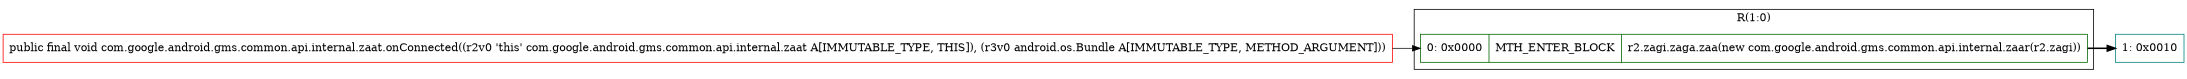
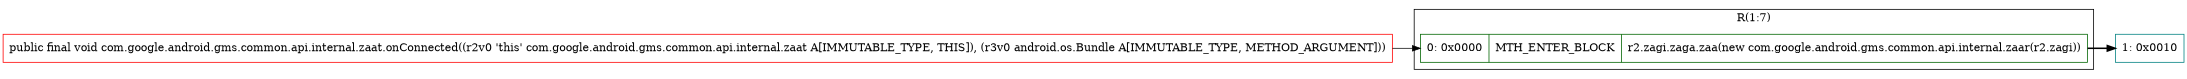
cluster "R(1:0)": label "R(1:0)" -> "R(1:7)"
